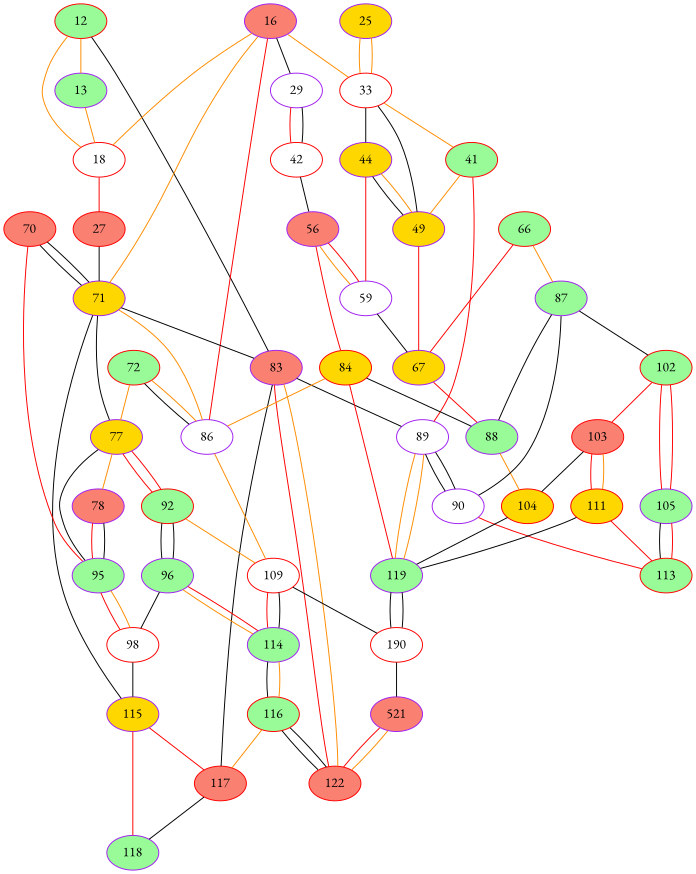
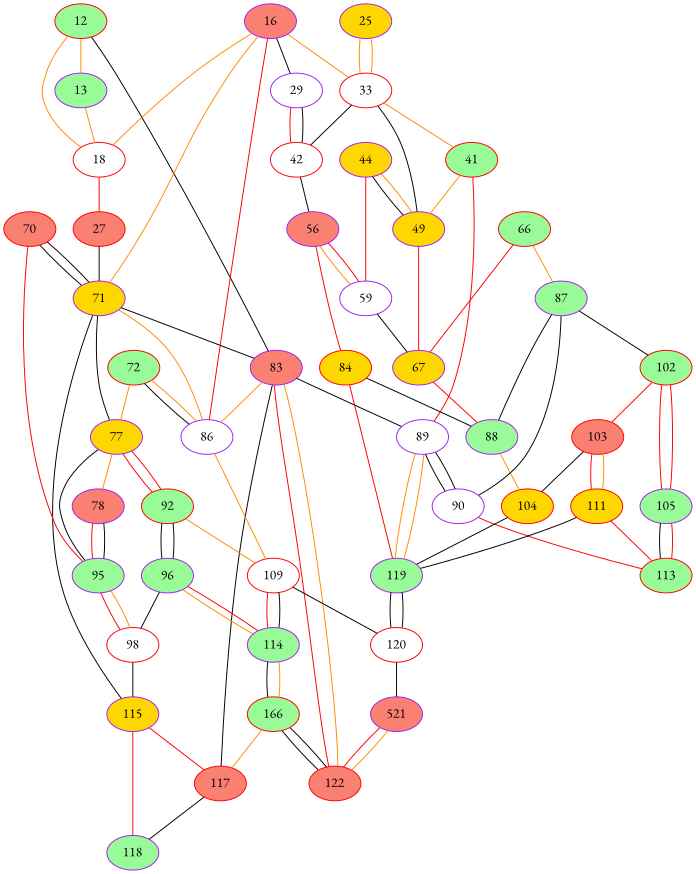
edge "33" -- "44": now "33" -- "42"
edge "84" -- "86": now "83" -- "86"
node "190": label "190" -> "120"
node "116": label "116" -> "166"
